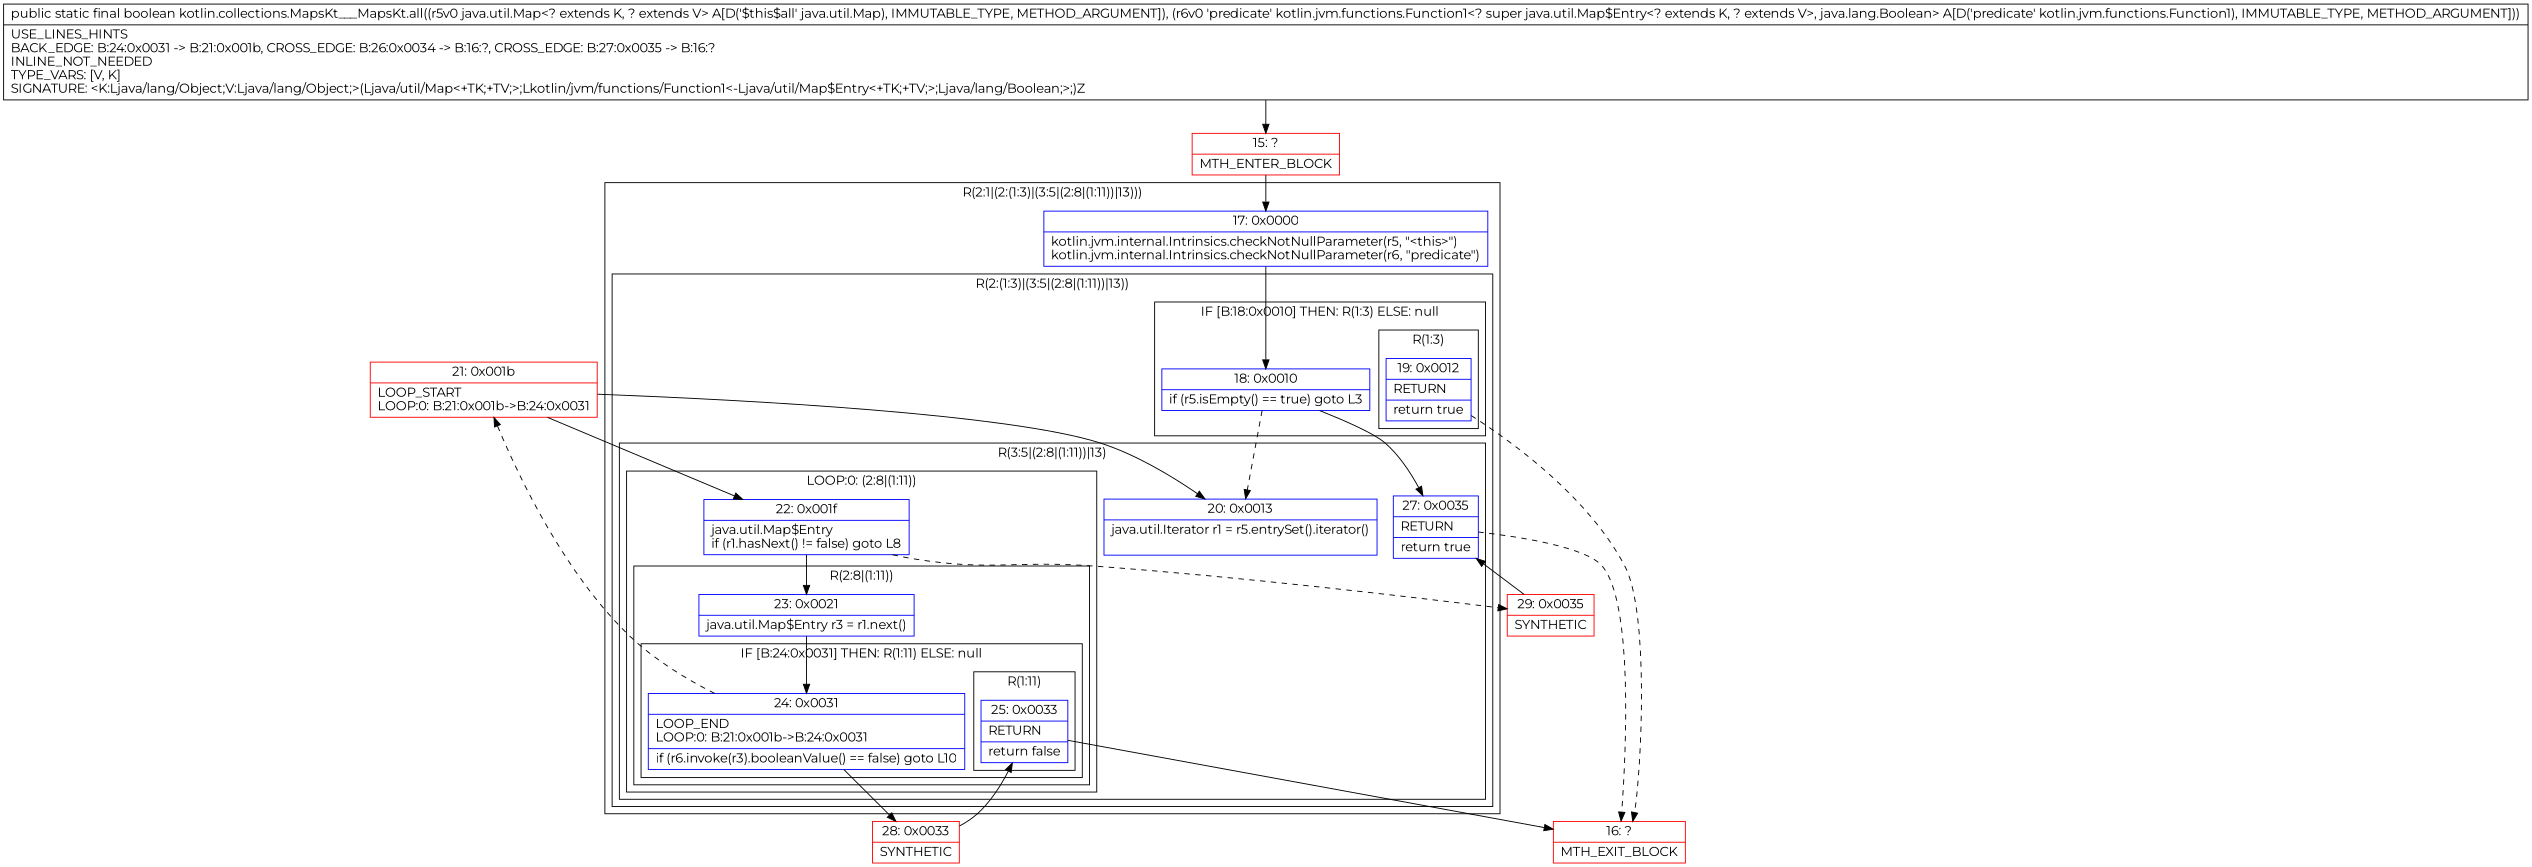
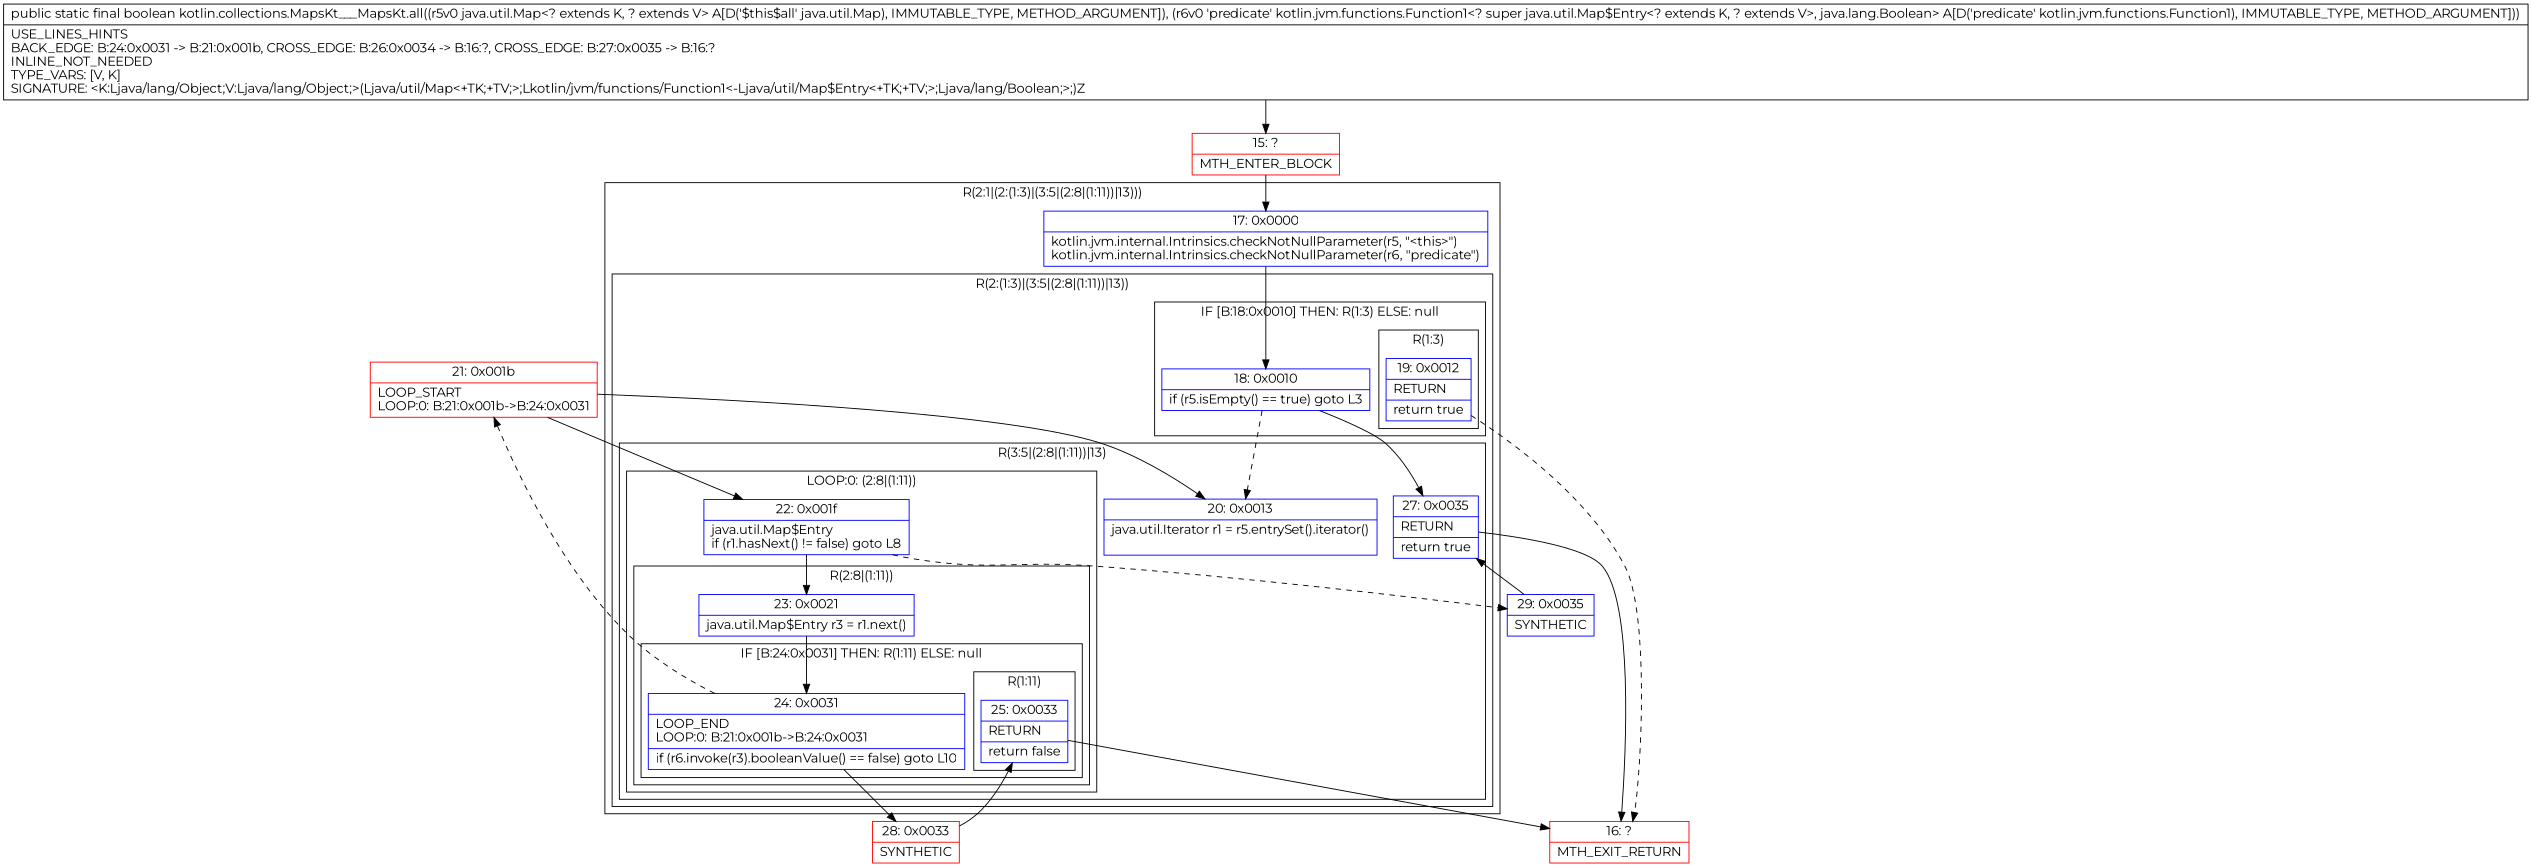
node "29: 0x0035": color red -> blue
edge "27: 0x0035" -> "16: ?": style dashed -> solid
node "16: ?": text "MTH_EXIT_BLOCK" -> "MTH_EXIT_RETURN"
